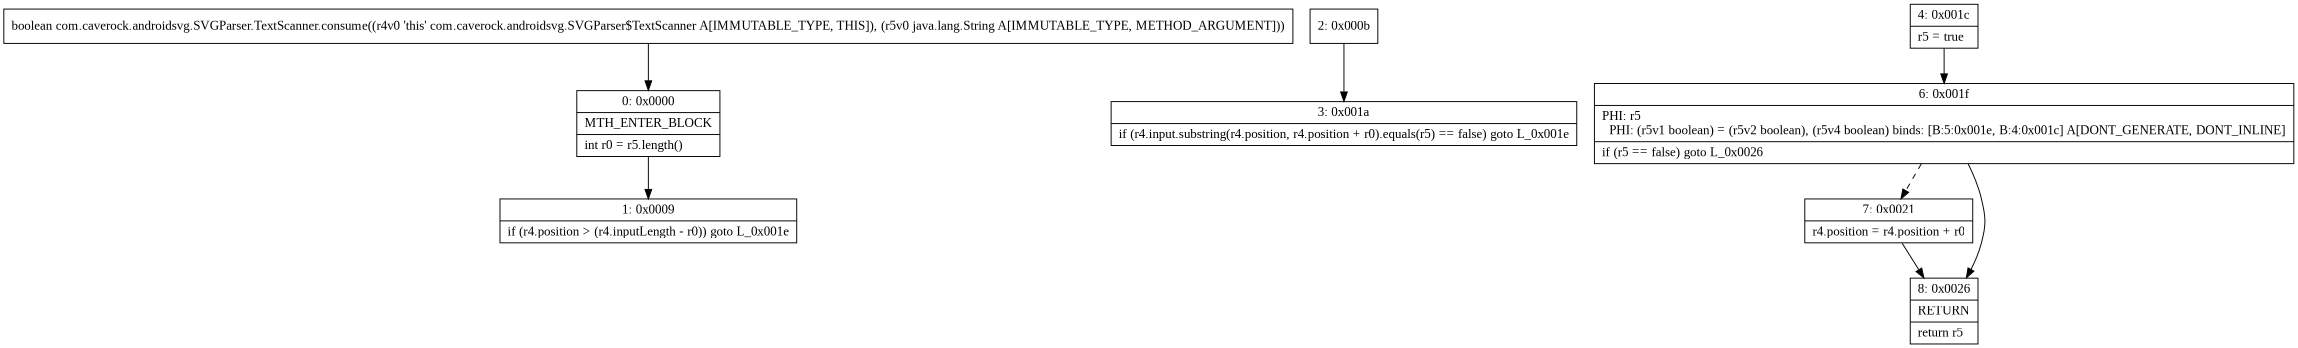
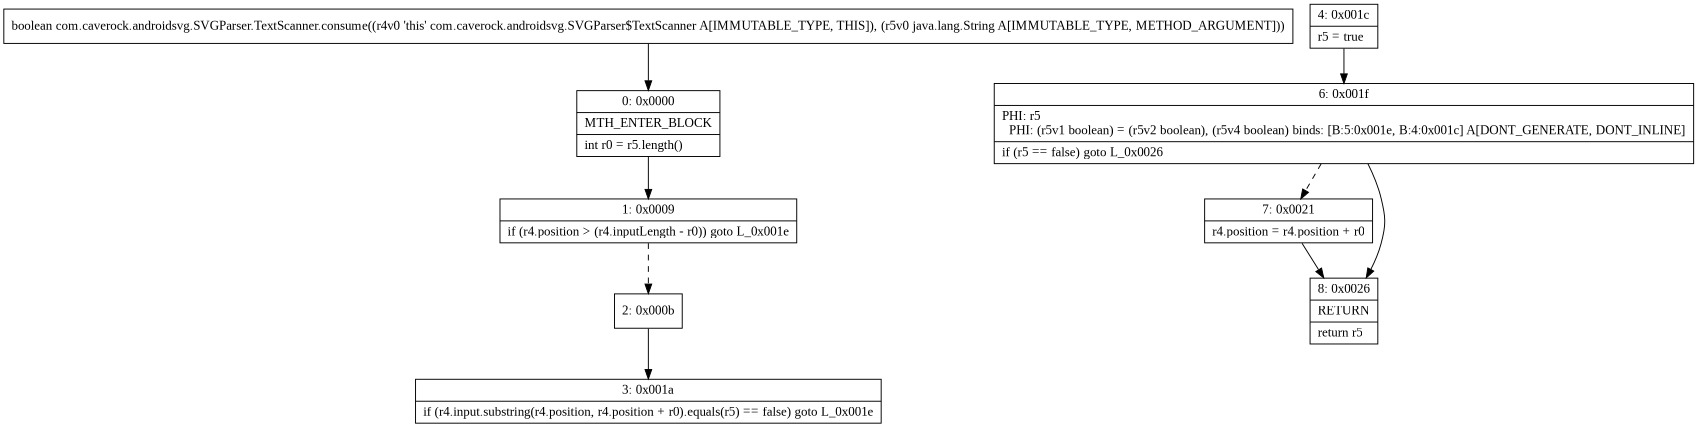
edge "1: 0x0009" -> "2: 0x000b": added
